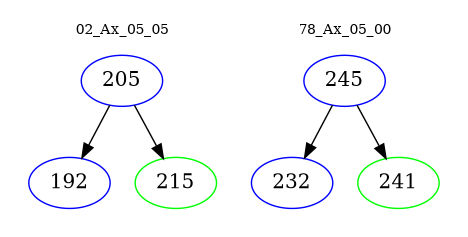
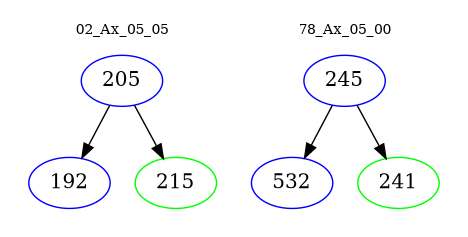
node "232": label "232" -> "532"
